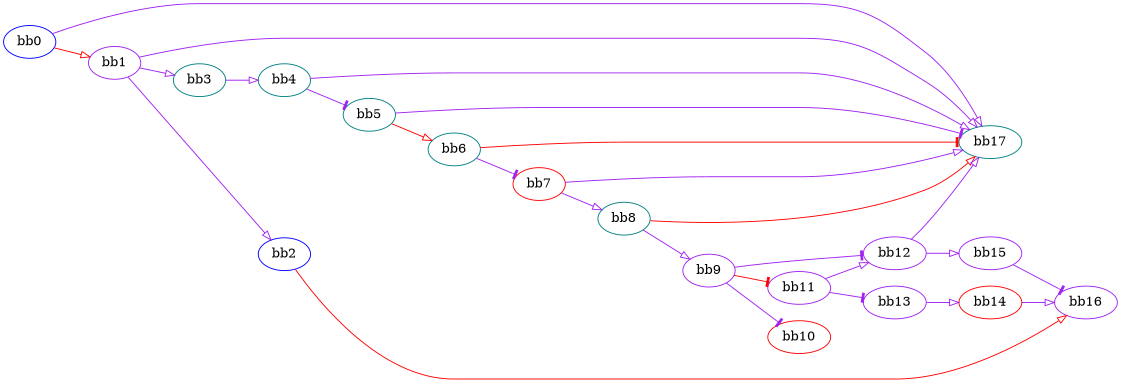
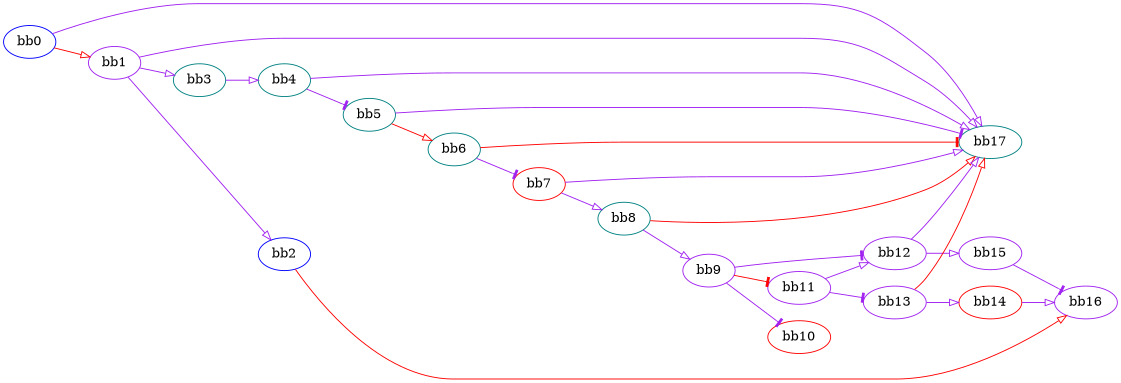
edge "bb13" -> "bb17": added
